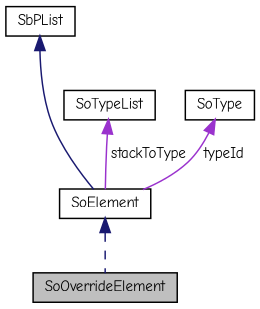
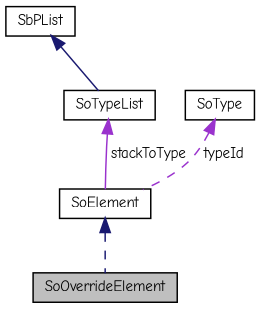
edge "SoElement" -> "SbPList": now "SoTypeList" -> "SbPList"
edge "SoElement" -> "SoType": style solid -> dashed
